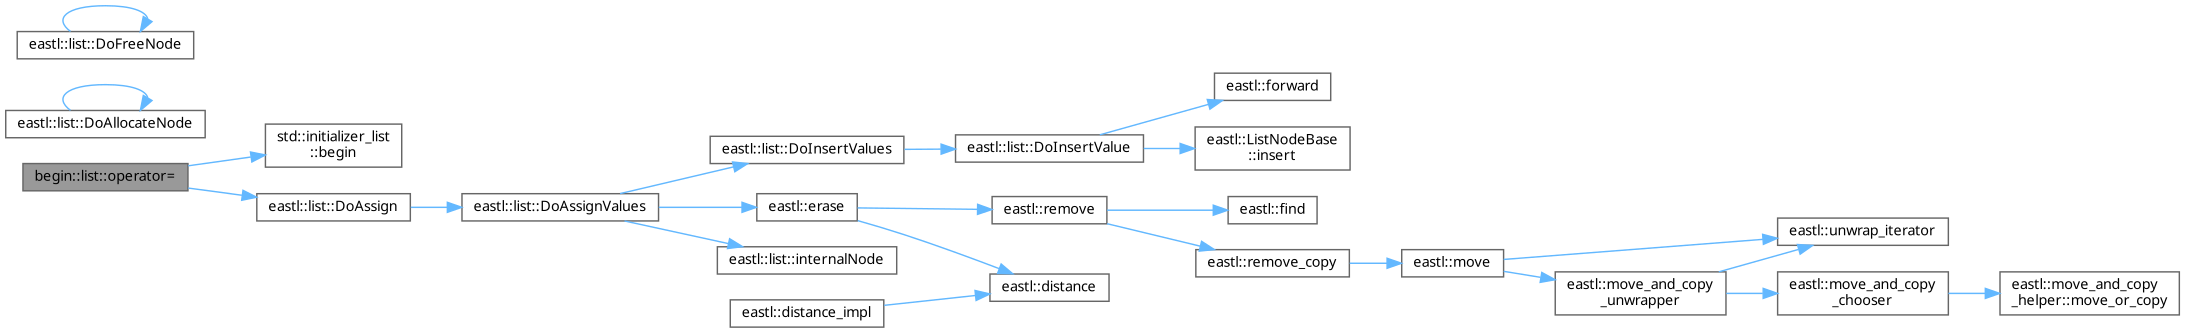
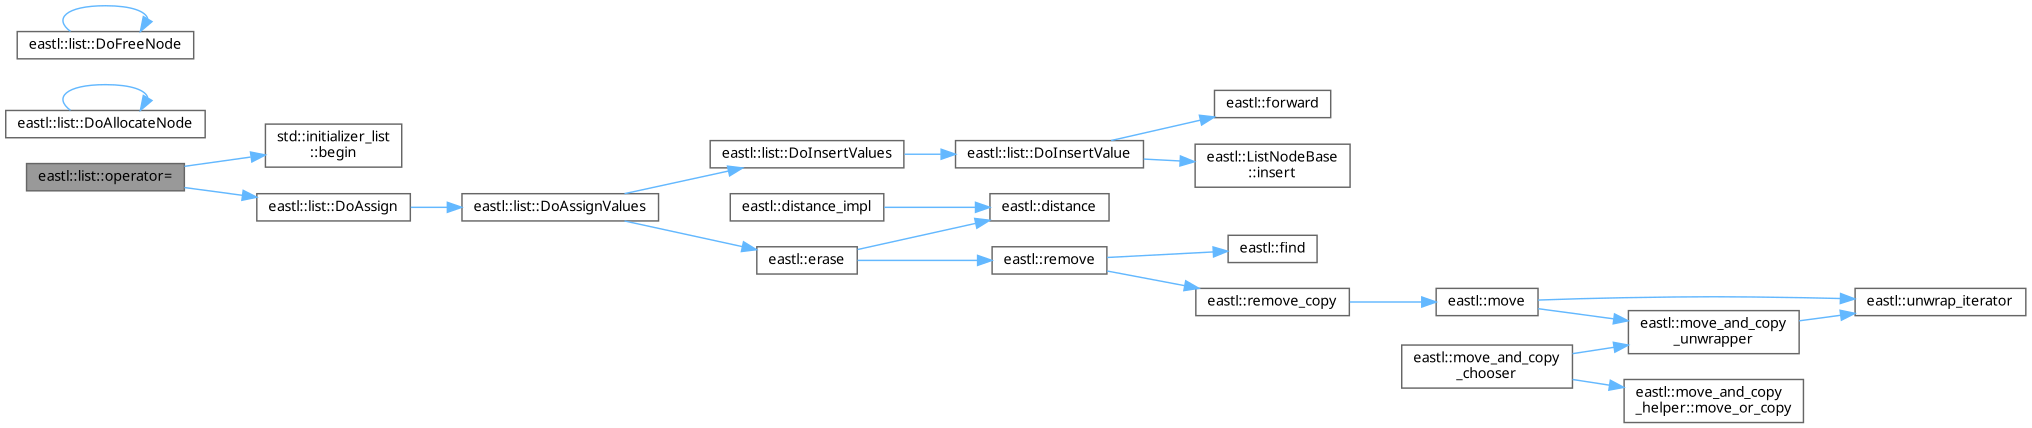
node "begin::list::operator=": label "begin::list::operator=" -> "eastl::list::operator="
node "eastl::list::internalNode": removed
edge "eastl::move_and_copy _unwrapper" -> "eastl::move_and_copy _chooser": reversed
